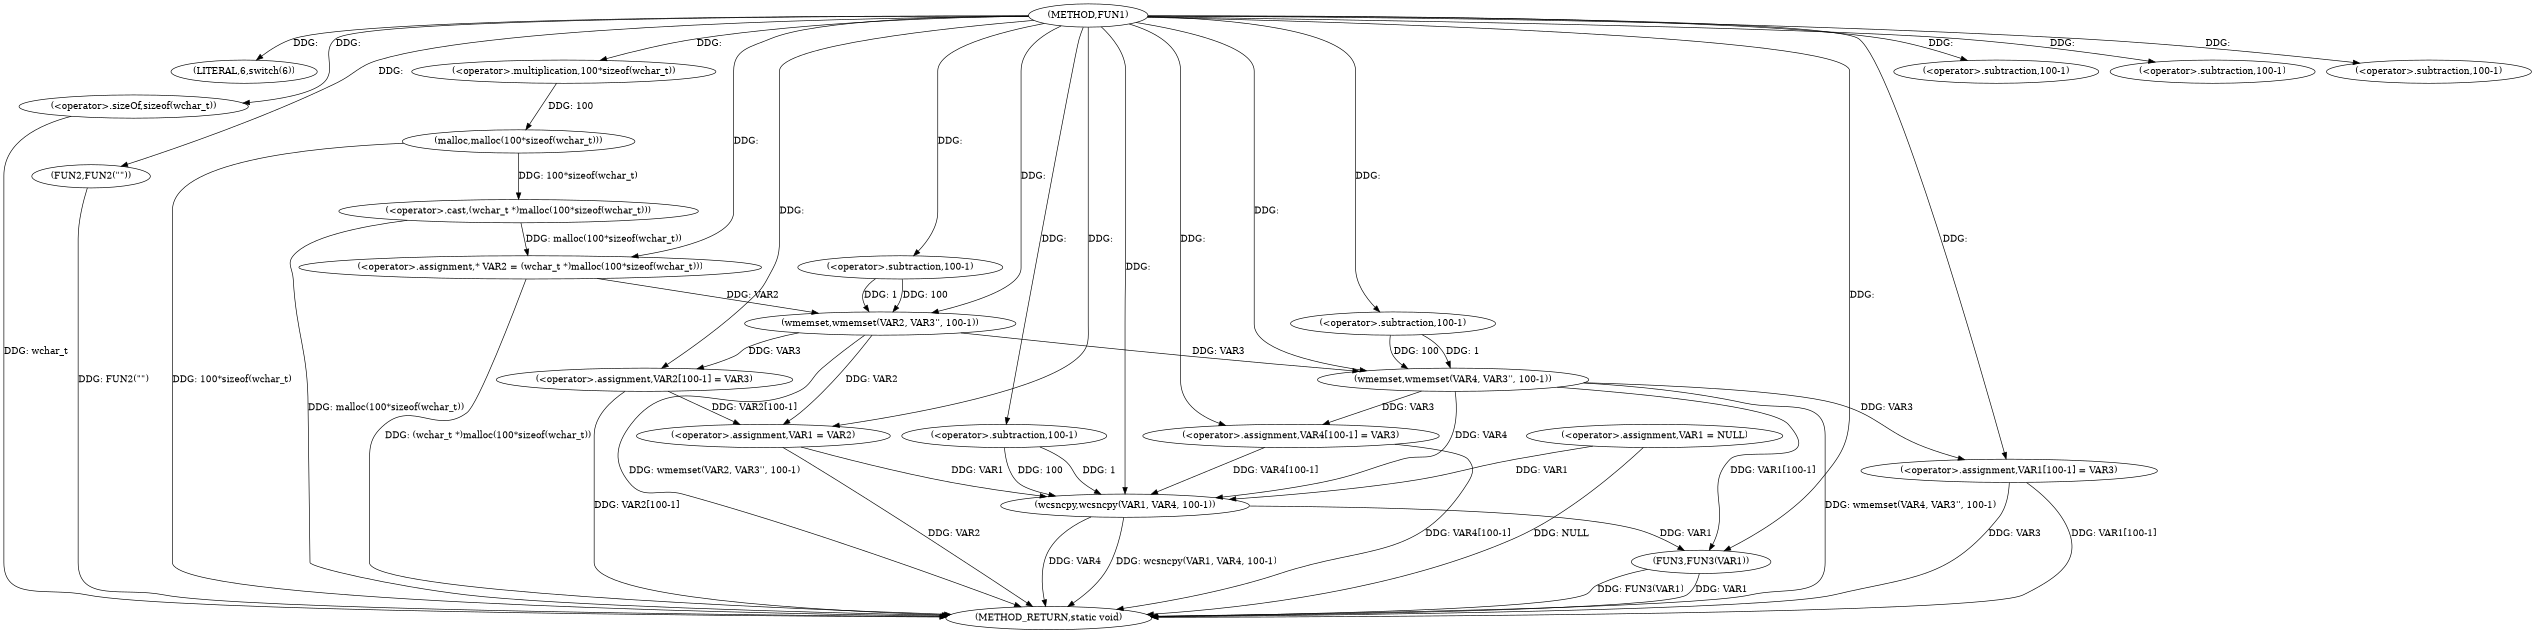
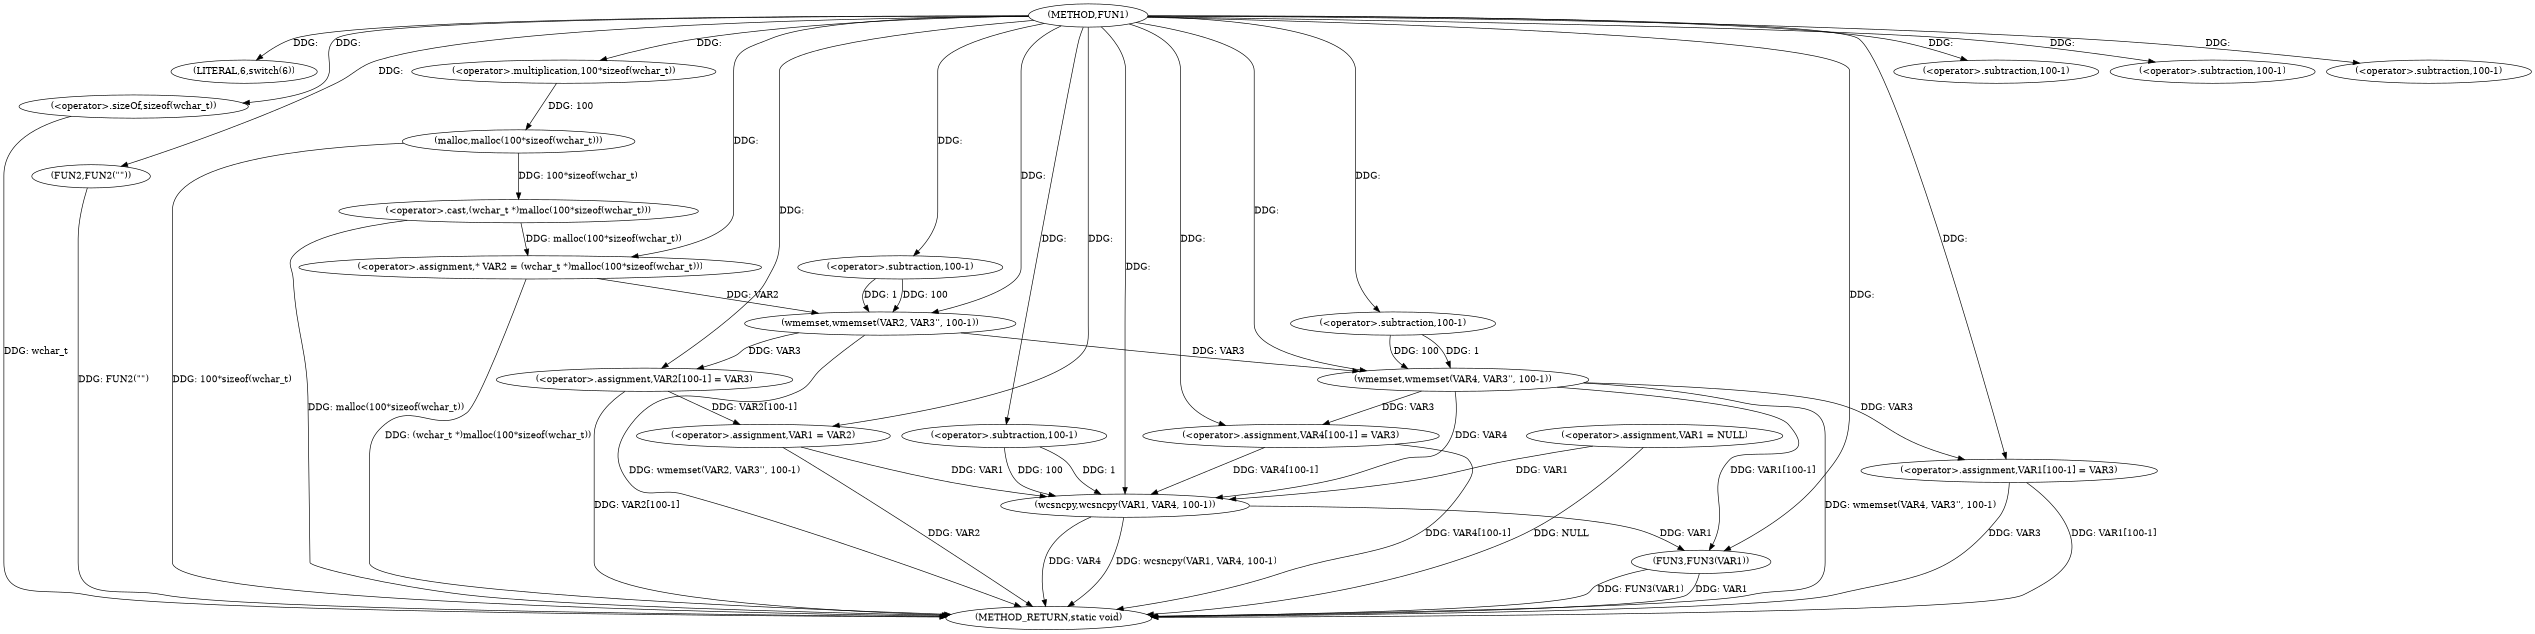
edge "(wmemset,wmemset(VAR2, VAR3'', 100-1))" -> "(<operator>.assignment,VAR1 = VAR2)": removed, label "DDG: VAR2"
